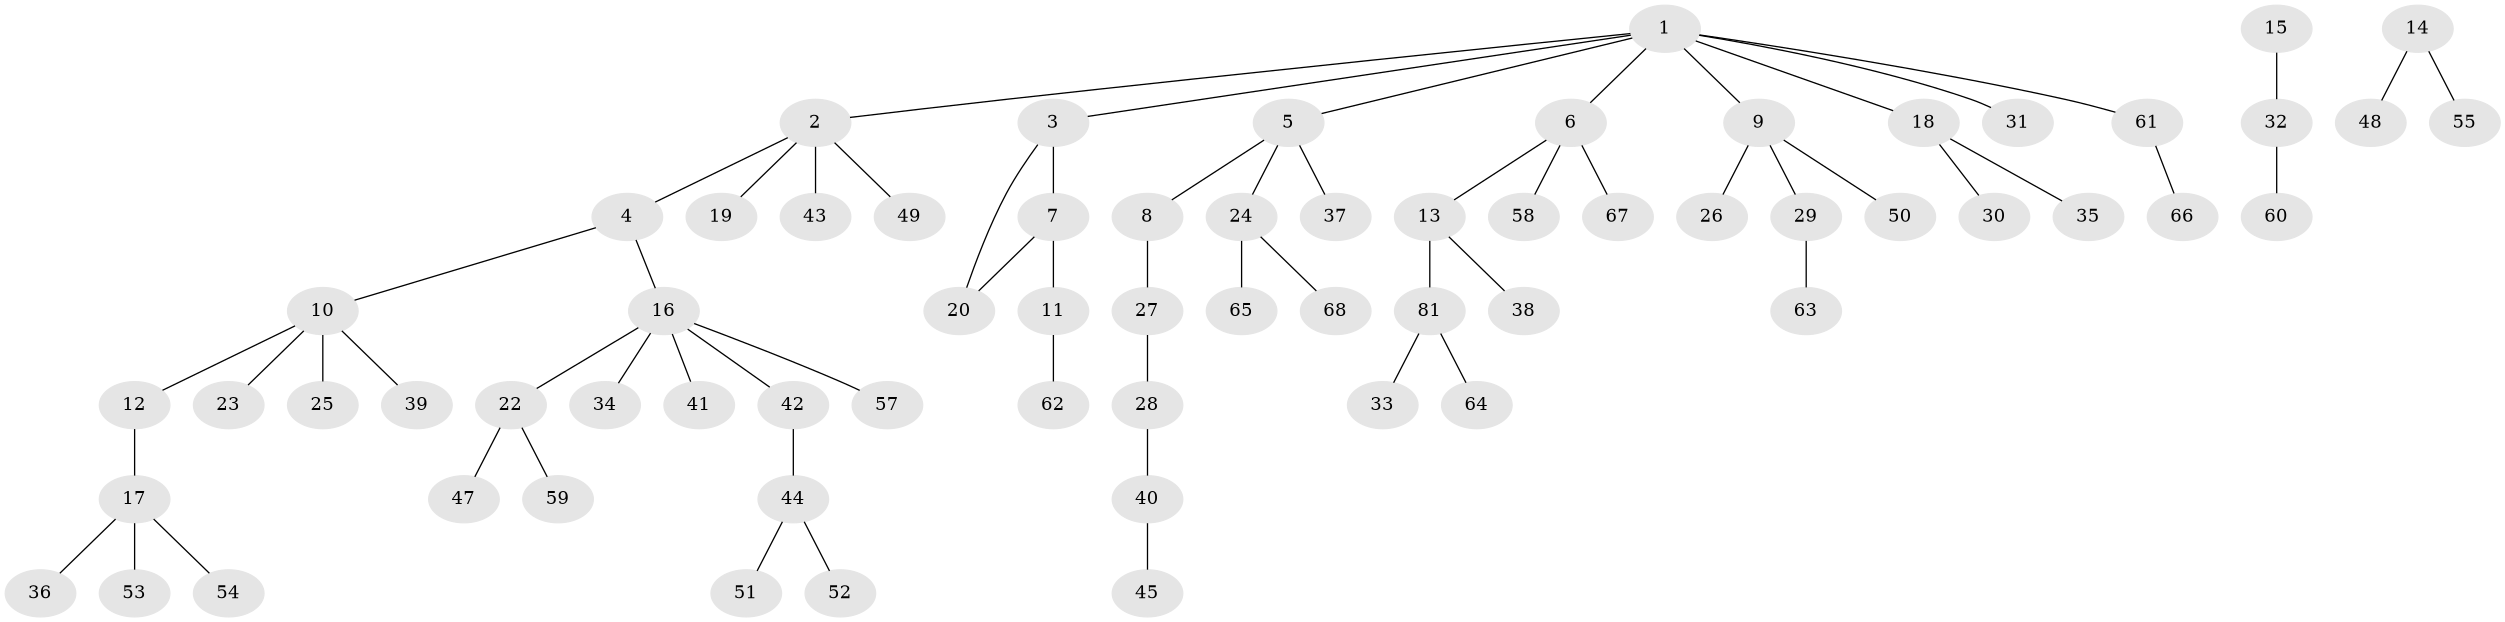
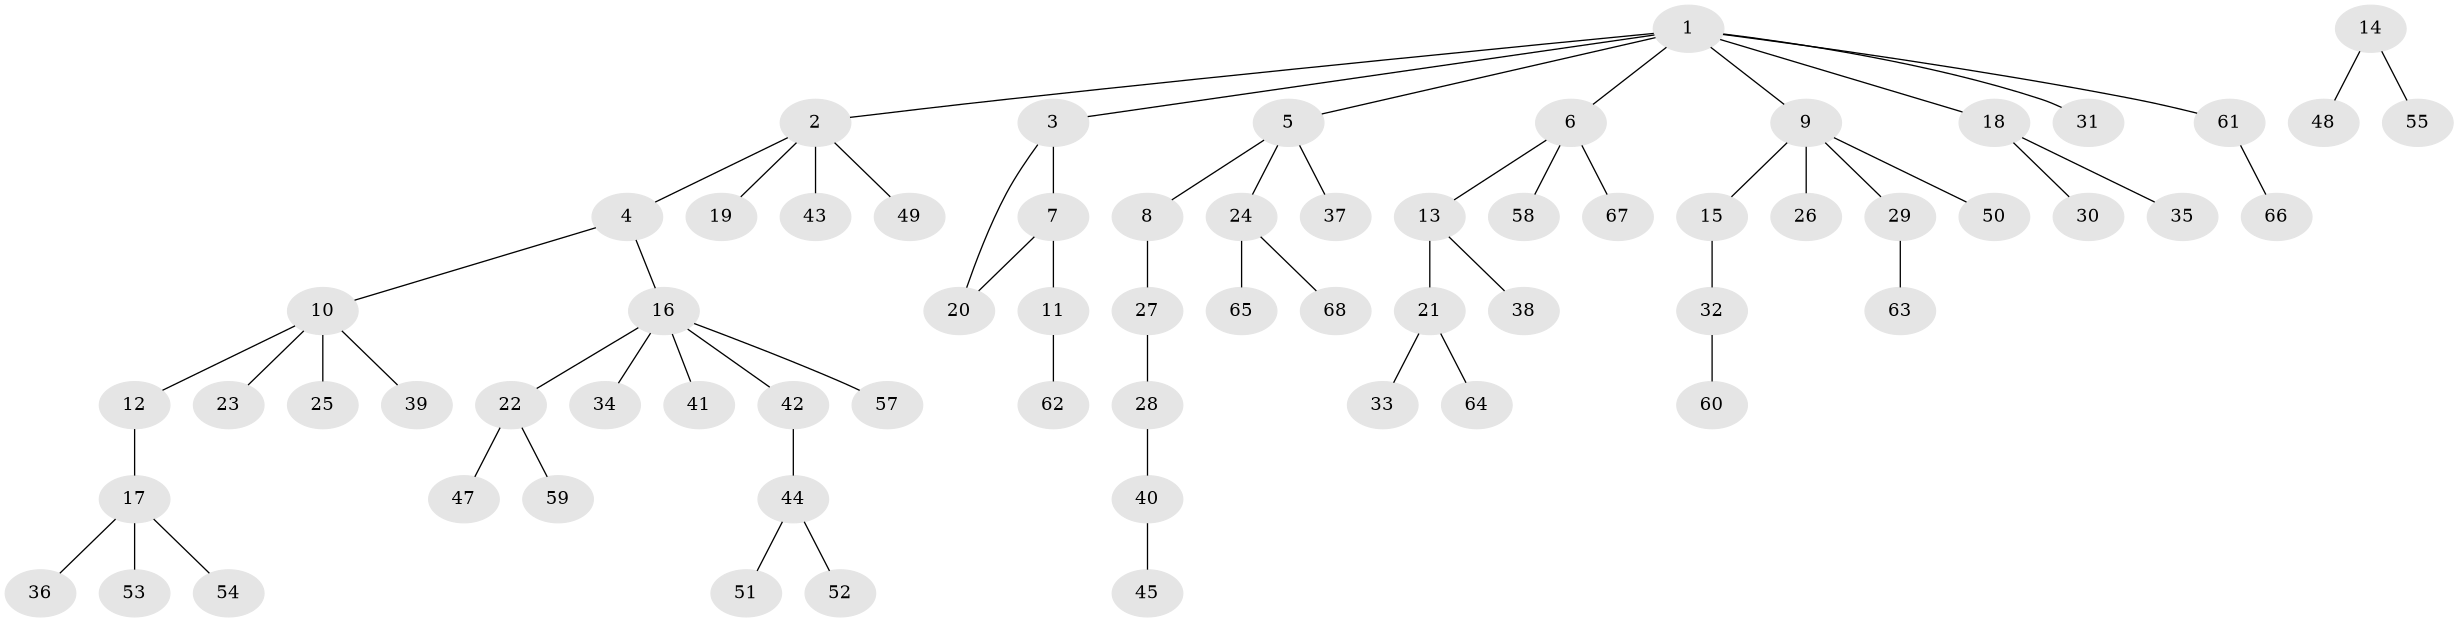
edge "9" -- "15": added
node "81": label "81" -> "21"
